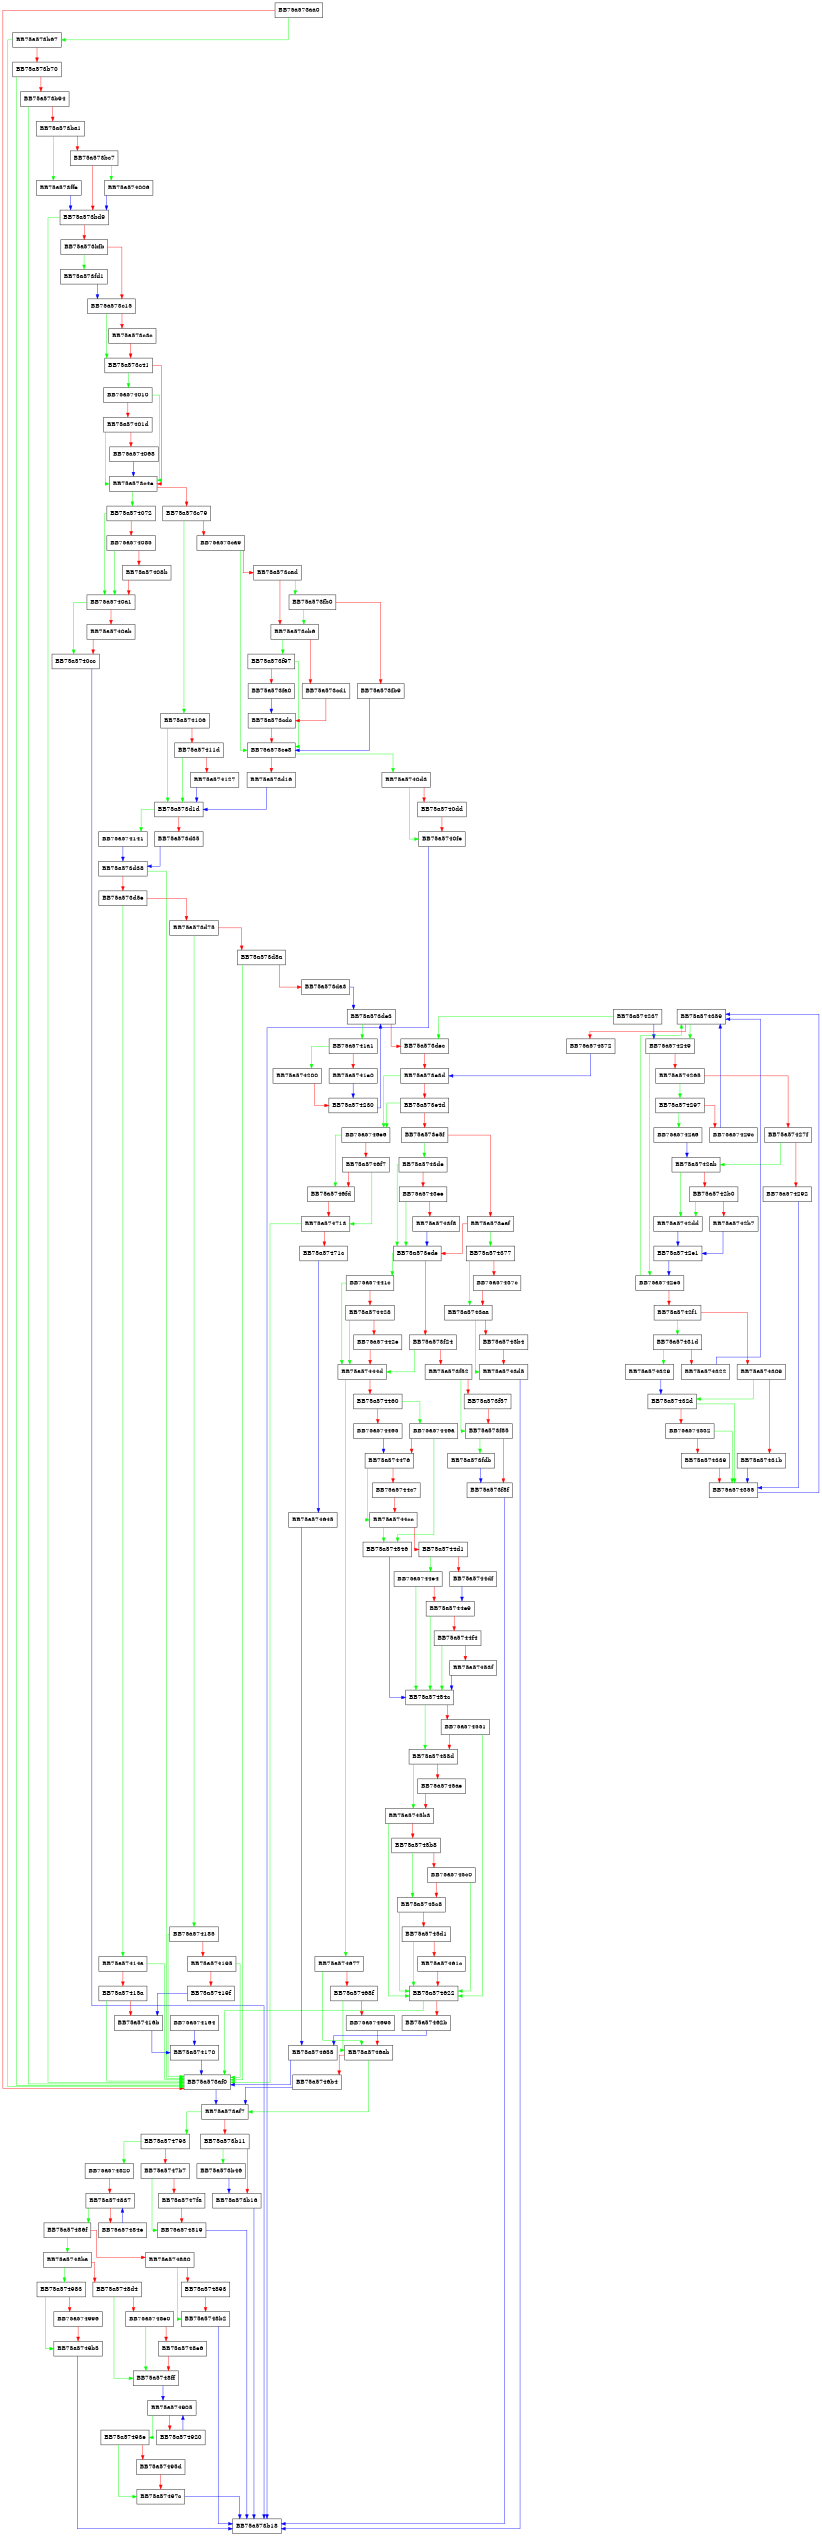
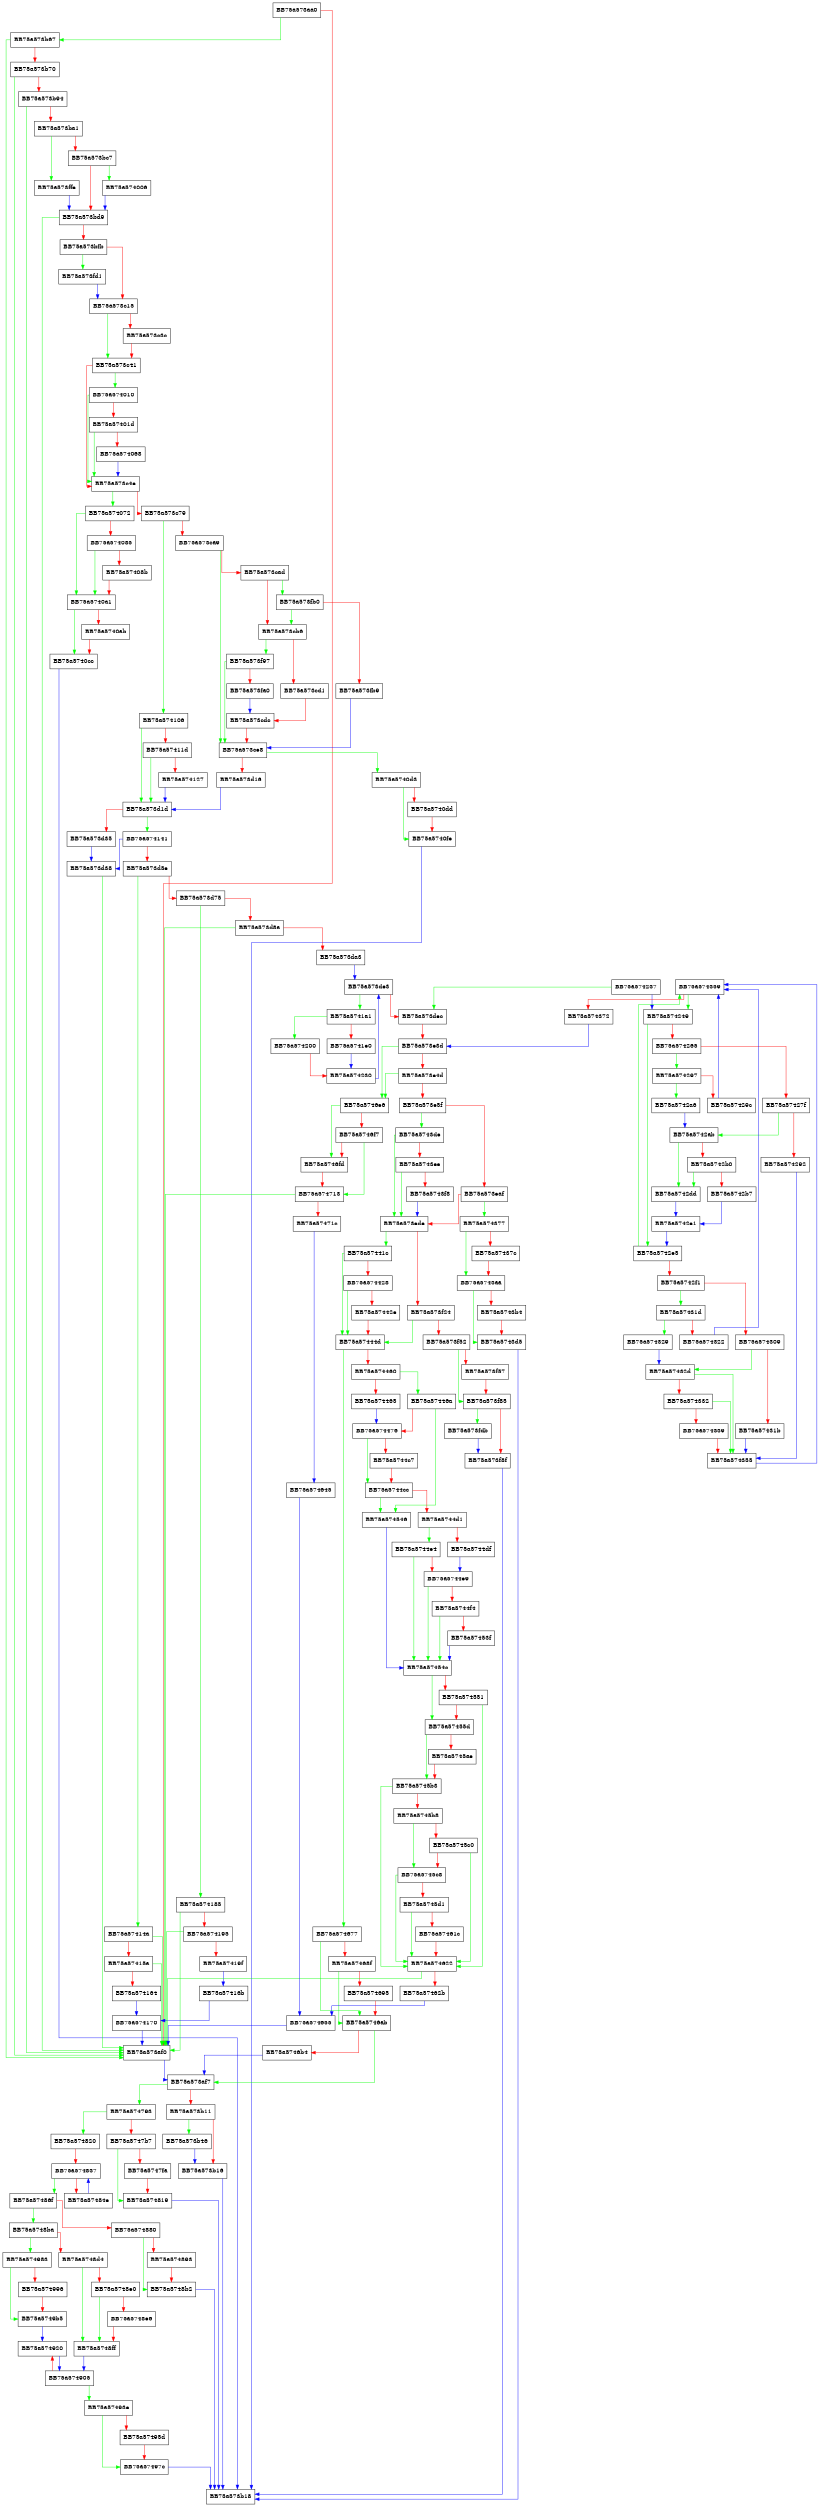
edge "BB75a573d38" -> "BB75a573d5e": now "BB75a574141" -> "BB75a573d5e"
edge "BB75a57415a" -> "BB75a57416b": now "BB75a57415a" -> "BB75a574164"
edge "BB75a5749b5" -> "BB75a573b18": now "BB75a5749b5" -> "BB75a574920"
